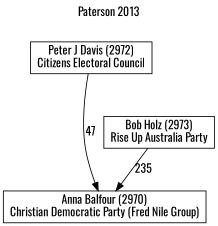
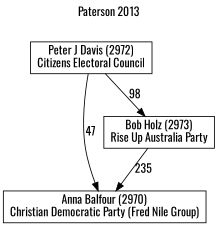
edge "Peter J Davis (2972) Citizens Electoral Council" -> "Bob Holz (2973) Rise Up Australia Party": added, label "98"
